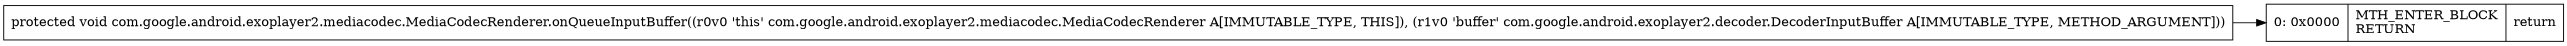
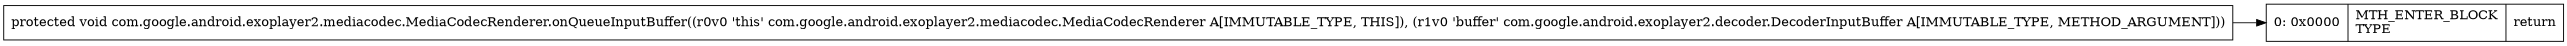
node "0: 0x0000": text "RETURN" -> "TYPE"
